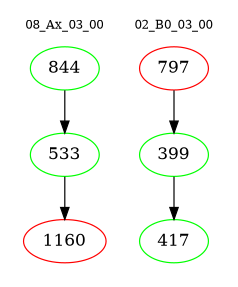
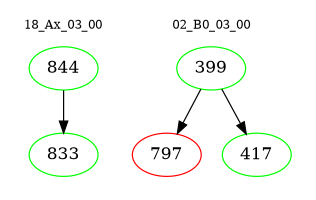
cluster "08_Ax_03_00": label "08_Ax_03_00" -> "18_Ax_03_00"
edge "797" -> "399": reversed
node "533": label "533" -> "833"
node "1160": removed
